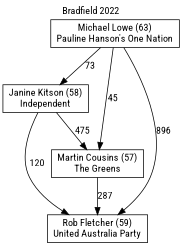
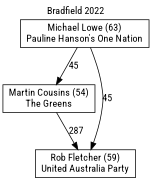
node "Janine Kitson (58) Independent": removed
edge "Michael Lowe (63) Pauline Hanson's One Nation" -> "Rob Fletcher (59) United Australia Party": label "896" -> "45"
node "Martin Cousins (57) The Greens": label "Martin Cousins (57) The Greens" -> "Martin Cousins (54) The Greens"
